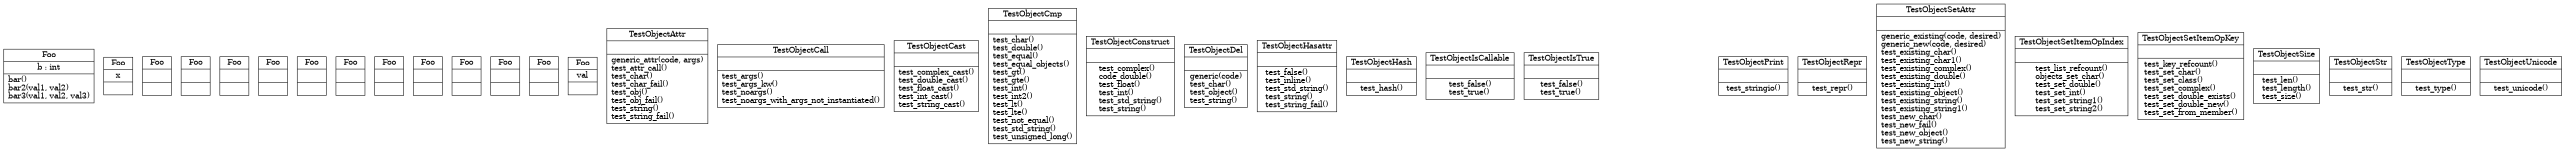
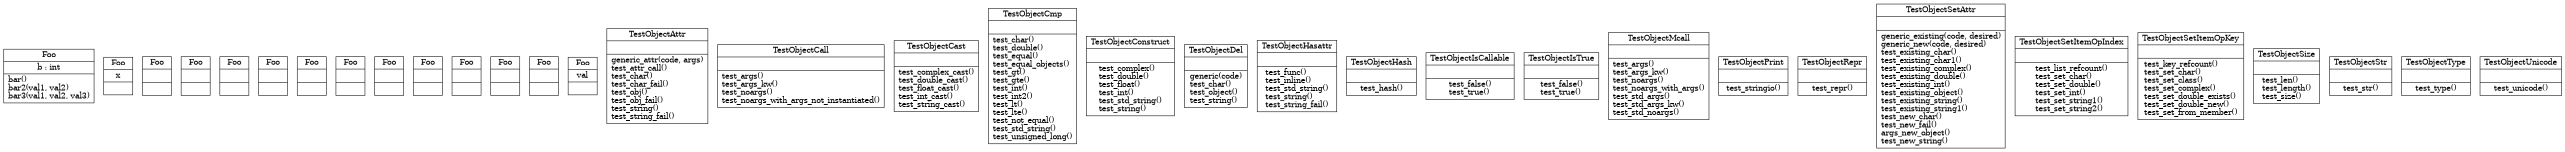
node "TestObjectHasattr": text "test_false()" -> "test_func()"
node "TestObjectMcall": added
node "TestObjectConstruct": text "code_double()" -> "test_double()"
node "TestObjectSetItemOpIndex": text "objects_set_char()" -> "test_set_char()"
node "TestObjectSetAttr": text "test_new_object()" -> "args_new_object()"
